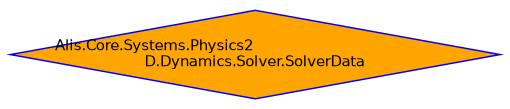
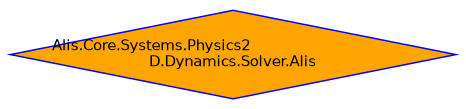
node "Alis.Core.Systems.Physics2 D.Dynamics.Solver.SolverData": label "Alis.Core.Systems.Physics2 D.Dynamics.Solver.SolverData" -> "Alis.Core.Systems.Physics2 D.Dynamics.Solver.Alis"
